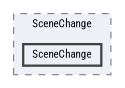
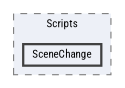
cluster "SceneChange": label "SceneChange" -> "Scripts"
